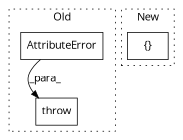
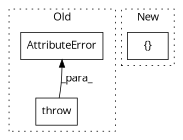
edge "AttributeError" -> "throw": reversed
